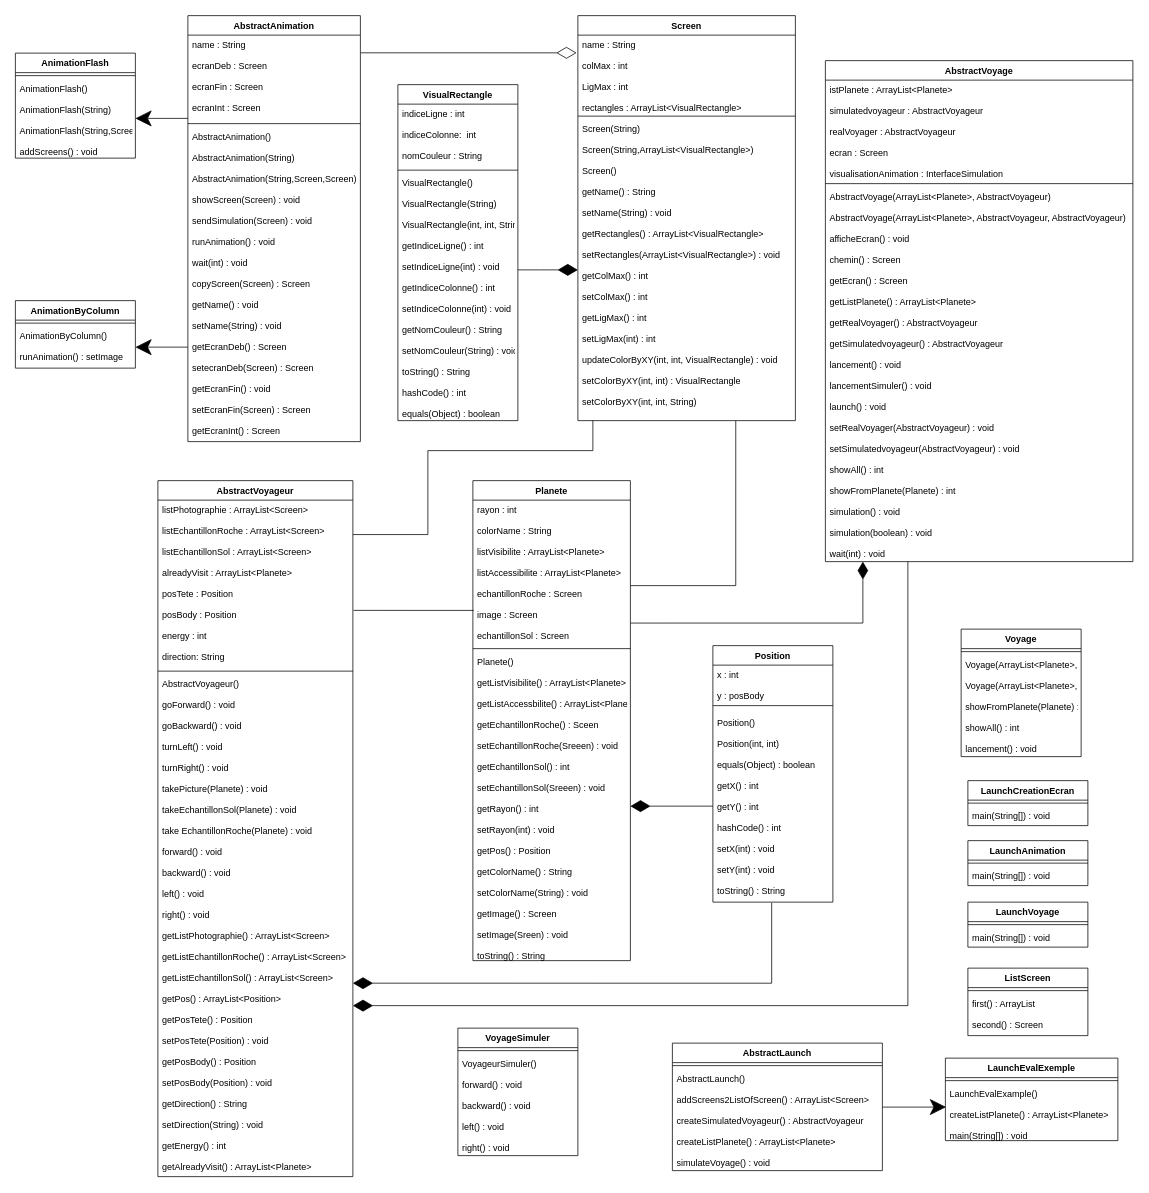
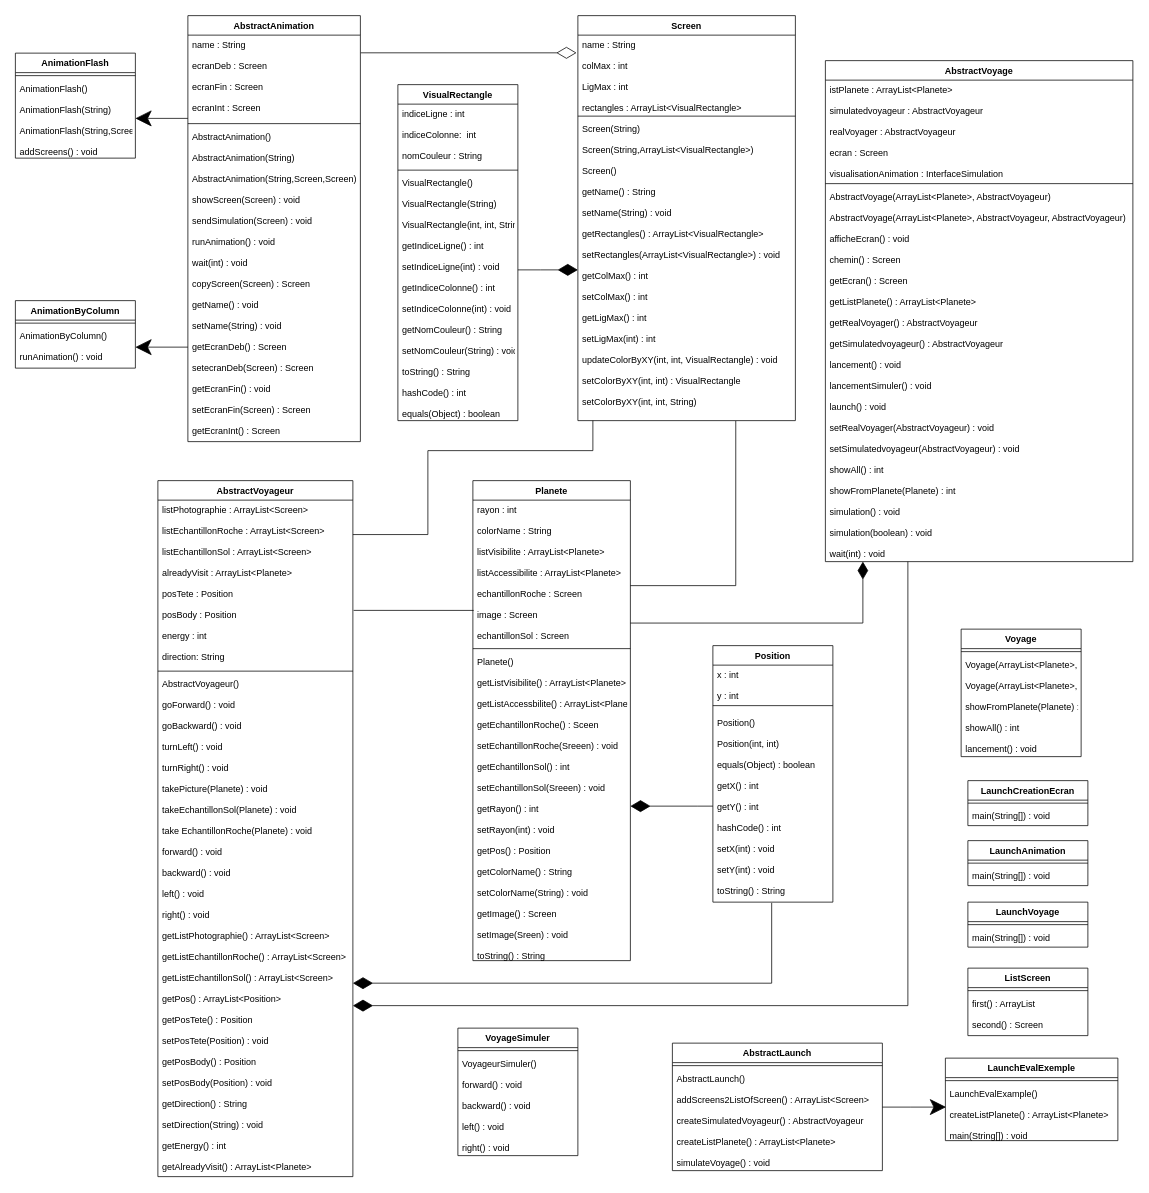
node "AnimationByColumn() runAnimation() : setImage": label "AnimationByColumn() runAnimation() : setImage" -> "AnimationByColumn() runAnimation() : void"
node "x : int y : posBody": label "x : int y : posBody" -> "x : int y : int"
